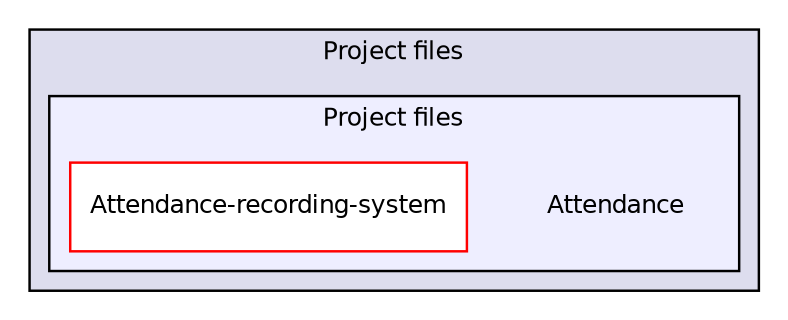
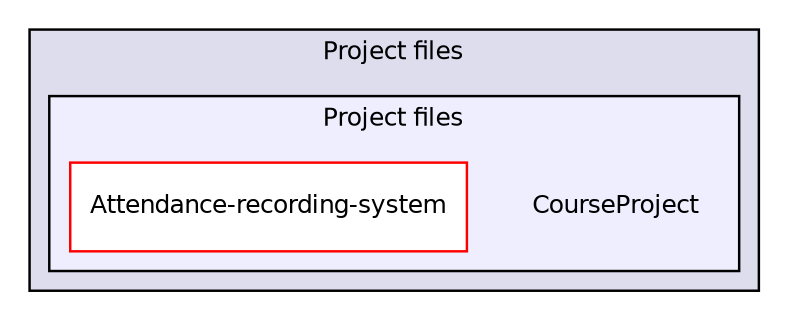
node "Attendance": label "Attendance" -> "CourseProject"
